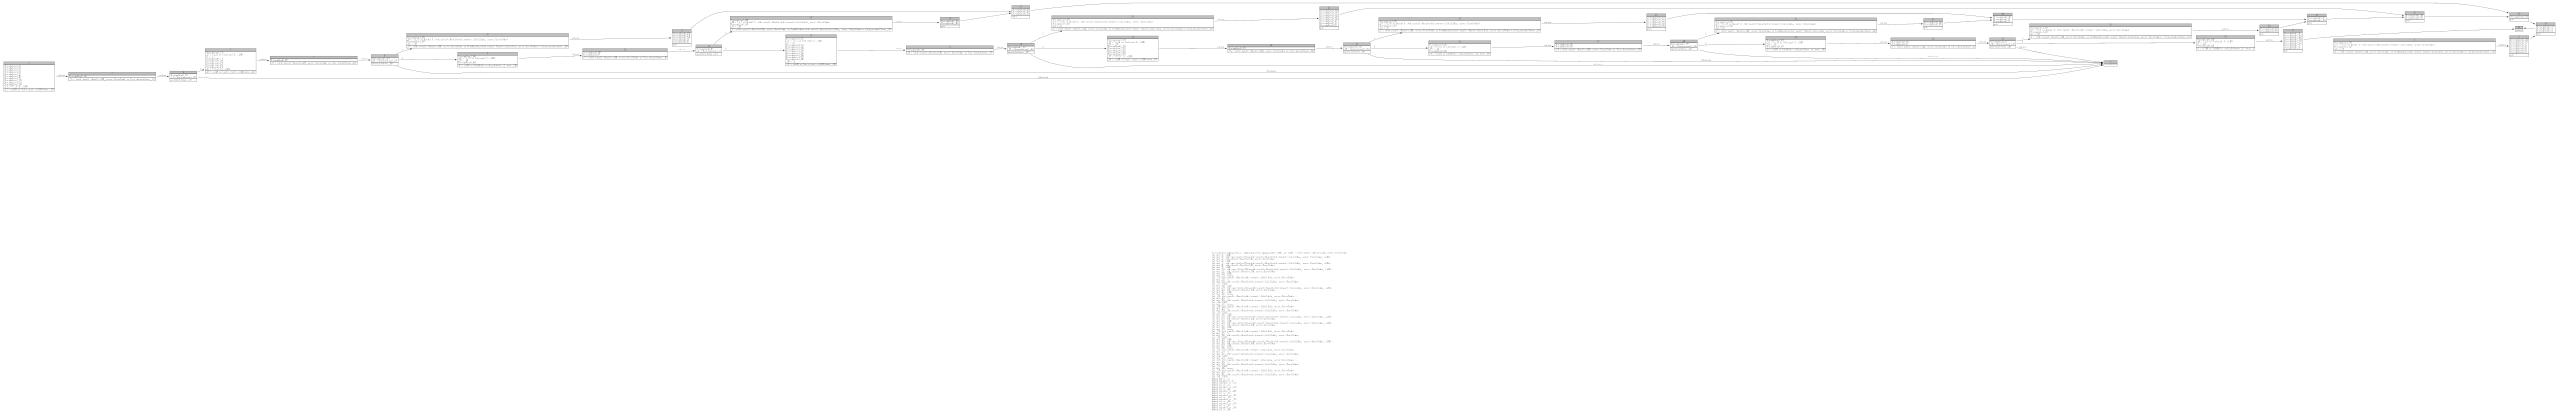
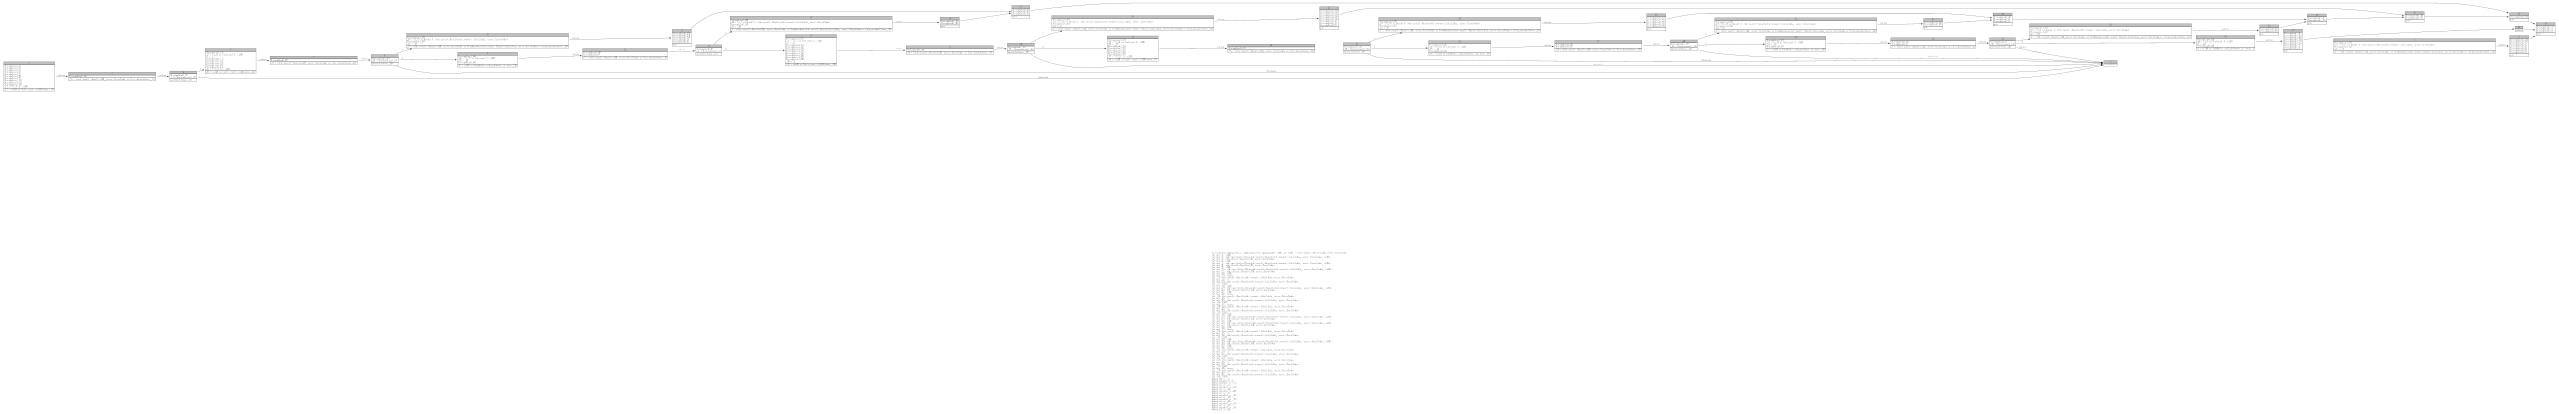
edge "43" -> "44": reversed
edge "22" -> "23": removed, label "return"
